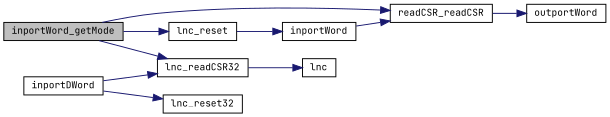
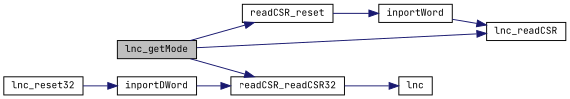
node "readCSR_readCSR": label "readCSR_readCSR" -> "lnc_readCSR"
node "outportWord": removed
node "inportWord_getMode": label "inportWord_getMode" -> "lnc_getMode"
node "lnc_reset": label "lnc_reset" -> "readCSR_reset"
node "lnc_readCSR32": label "lnc_readCSR32" -> "readCSR_readCSR32"
edge "inportDWord" -> "lnc_reset32": reversed
